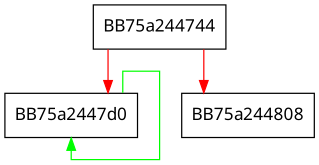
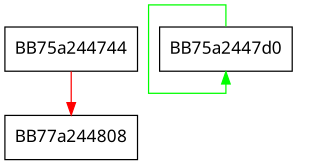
edge "BB75a244744" -> "BB75a2447d0": removed
node "BB75a244808": label "BB75a244808" -> "BB77a244808"
